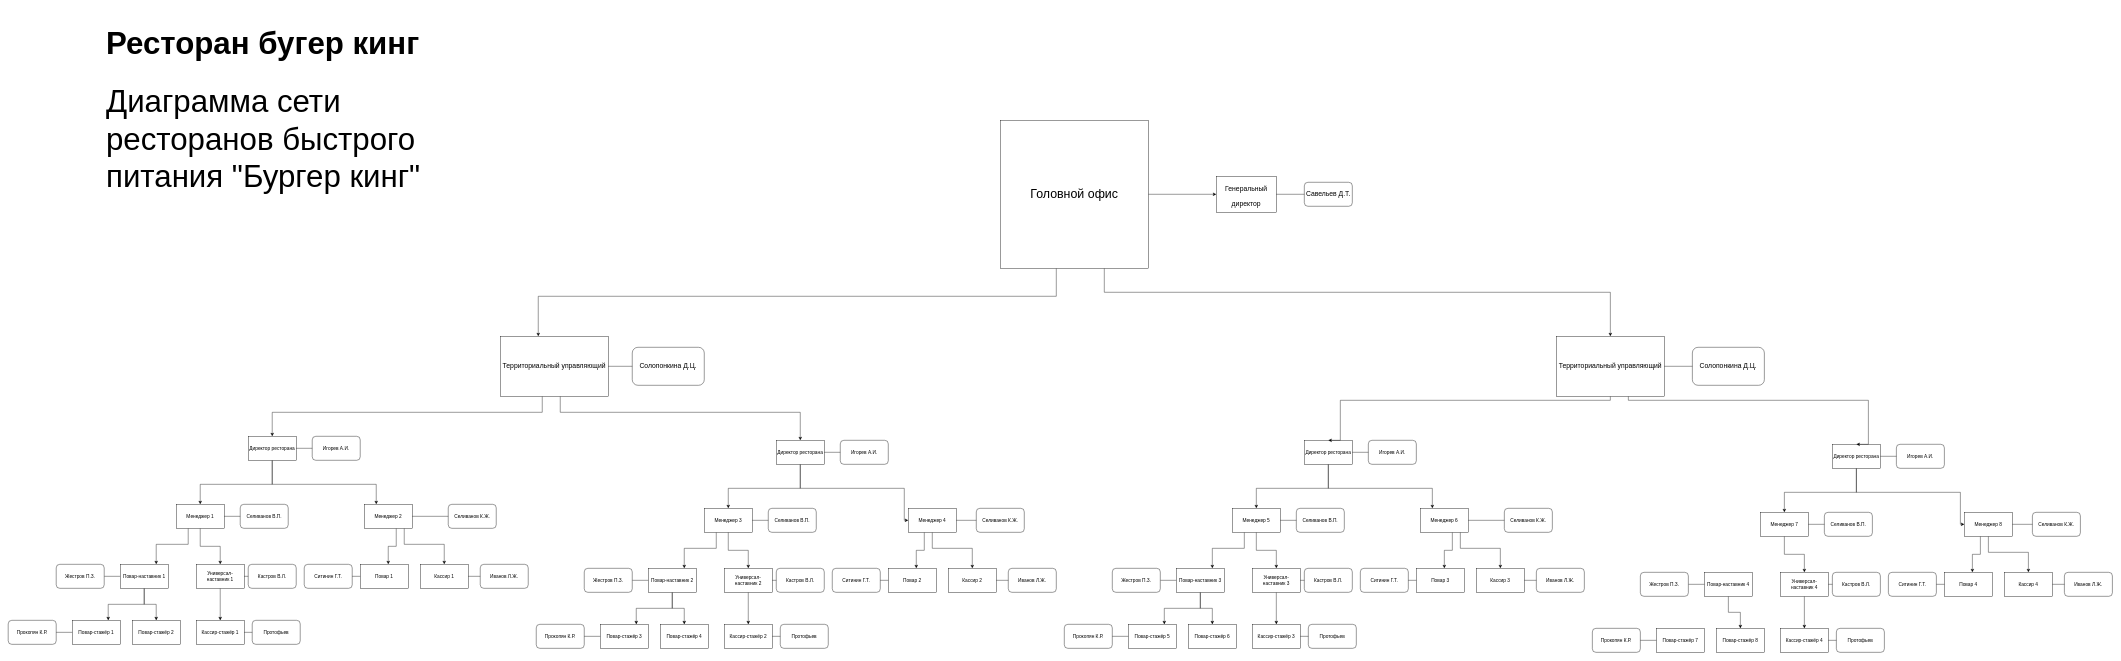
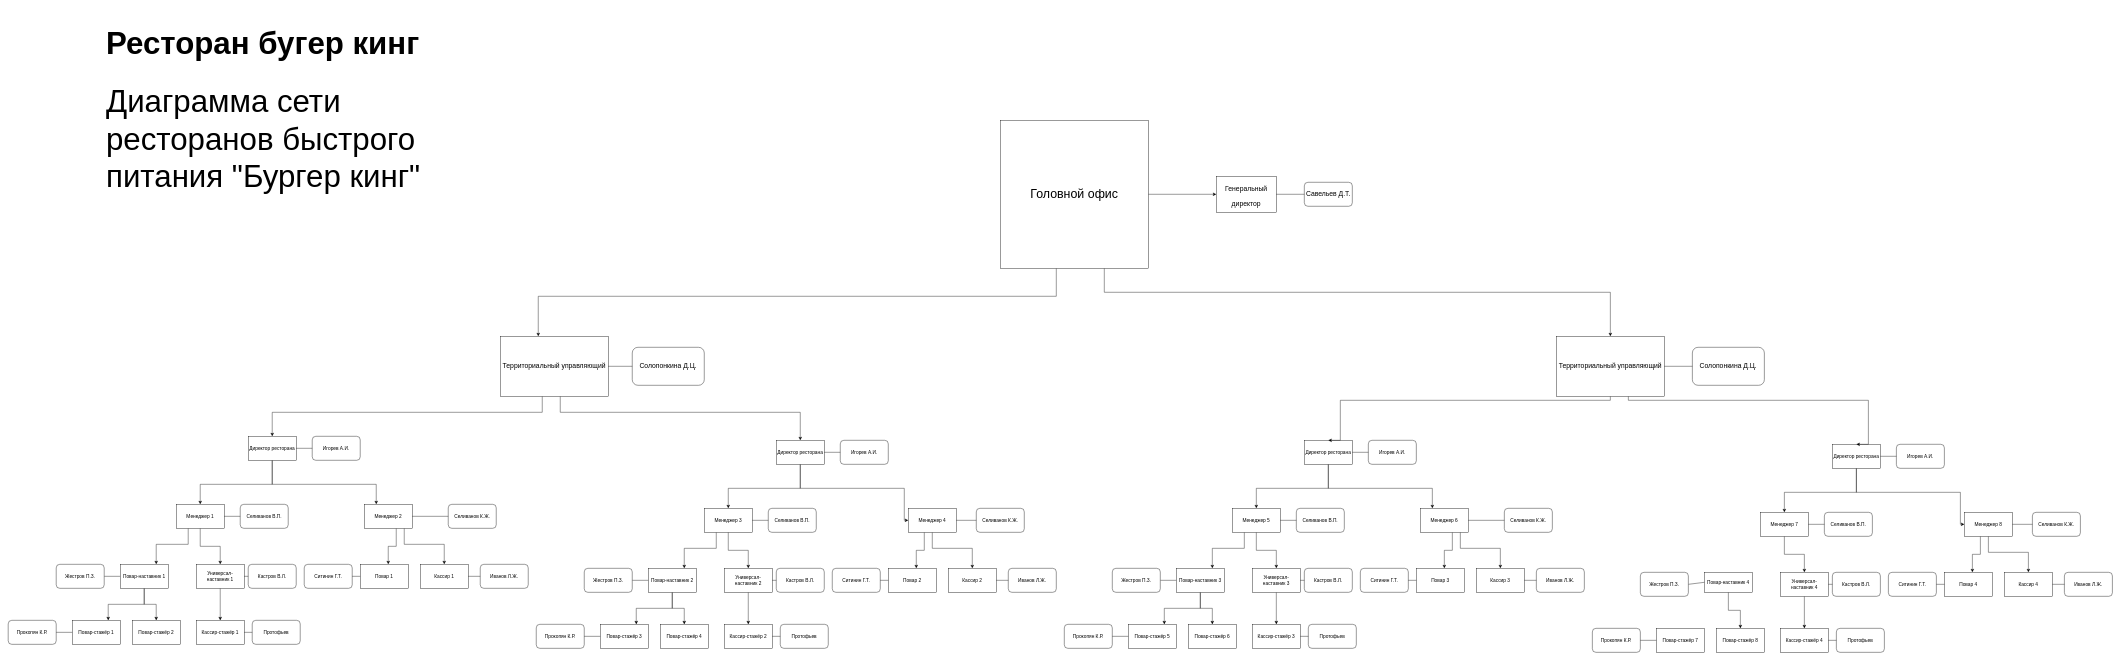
node "Повар-наставник 4": size 48x24 -> 48x20
